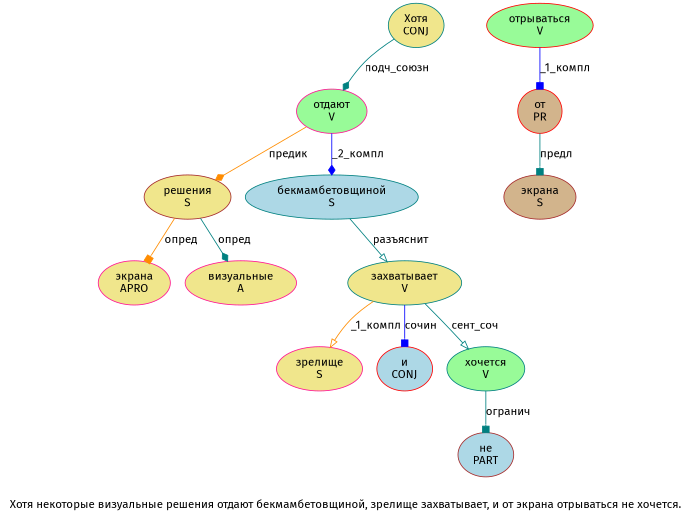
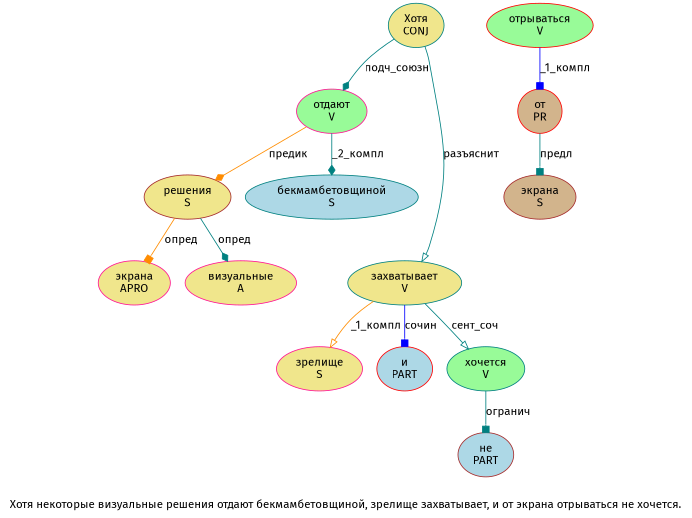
edge "отдают V" -> "бекмамбетовщиной S": color blue -> teal
edge "бекмамбетовщиной S" -> "захватывает V": now "Хотя CONJ" -> "захватывает V"
node "и CONJ": label "и CONJ" -> "и PART"
